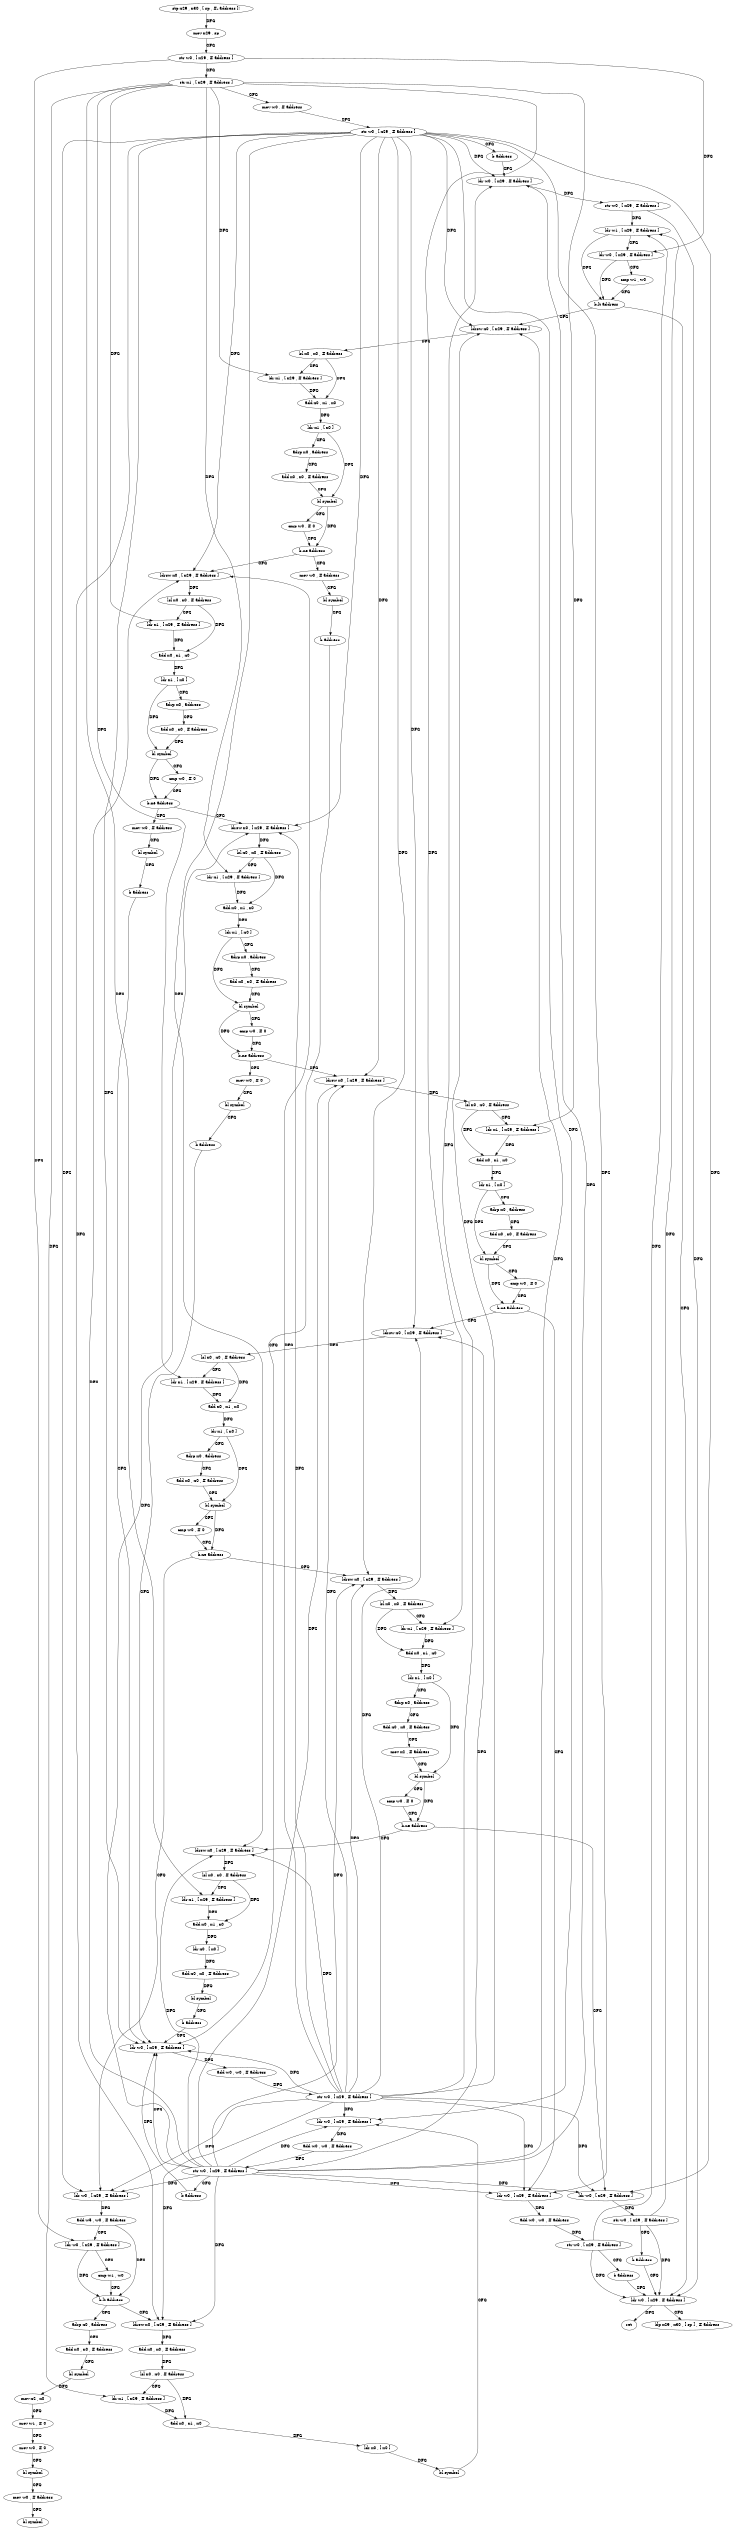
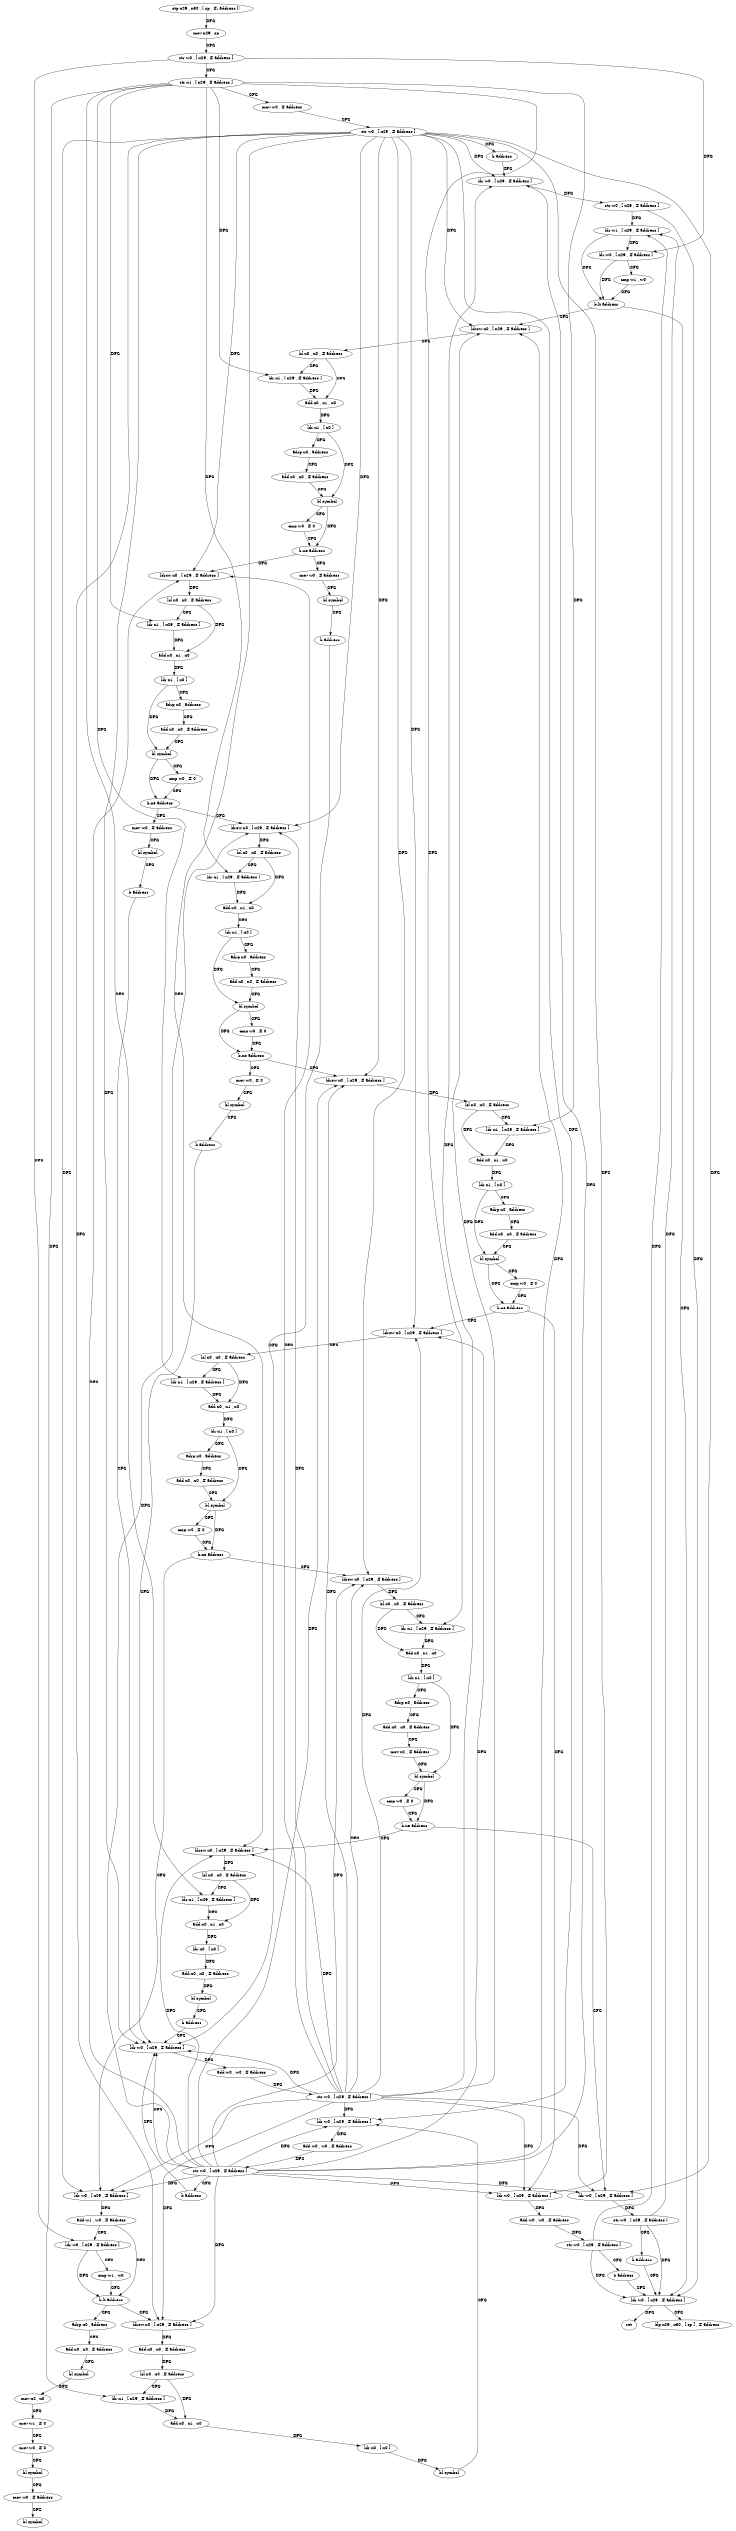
node "add w5 , w0 , # address": label "add w5 , w0 , # address" -> "add w1 , w0 , # address"
